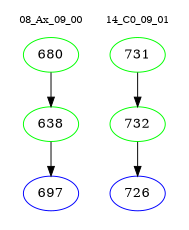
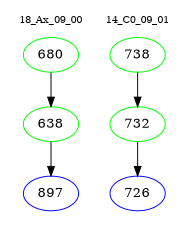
cluster "08_Ax_09_00": label "08_Ax_09_00" -> "18_Ax_09_00"
node "731": label "731" -> "738"
node "697": label "697" -> "897"
